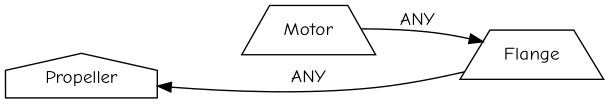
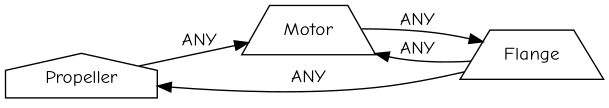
edge "Propeller" -> "Motor": added, label "ANY"
edge "Flange" -> "Motor": added, label "ANY"
